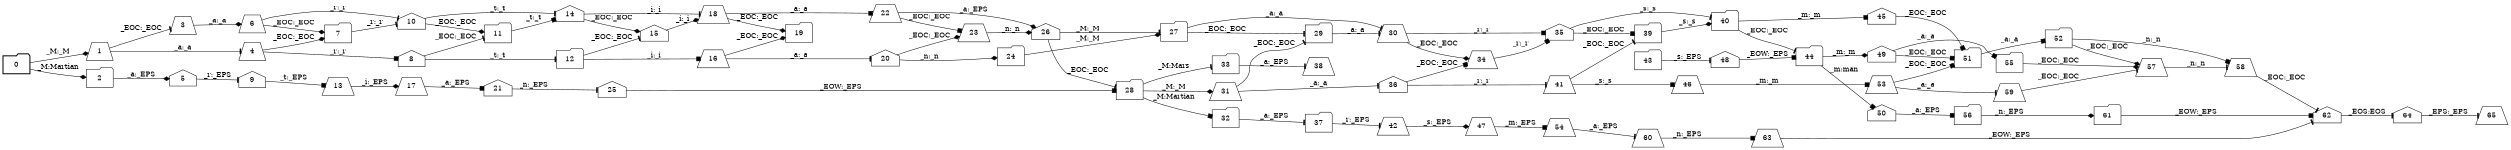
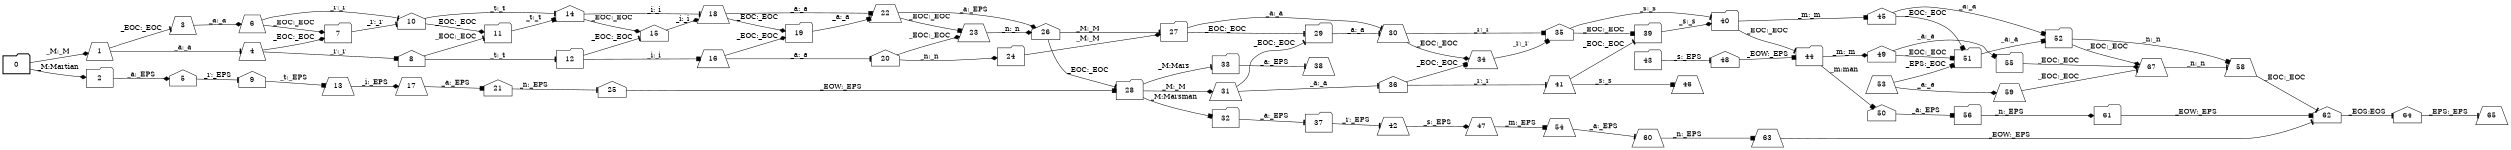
edge "45" -> "52": added, label "_a:_a"
edge "19" -> "22": added, label "_a:_a"
edge "53" -> "51": label "_EOC:_EOC" -> "_EPS:_EOC"
node "57": label "57" -> "67"
edge "46" -> "53": removed, label "_m:_m"
edge "53" -> "59": arrowhead tee -> diamond
edge "28" -> "32": label "_M:Martian" -> "_M:Marsman"
